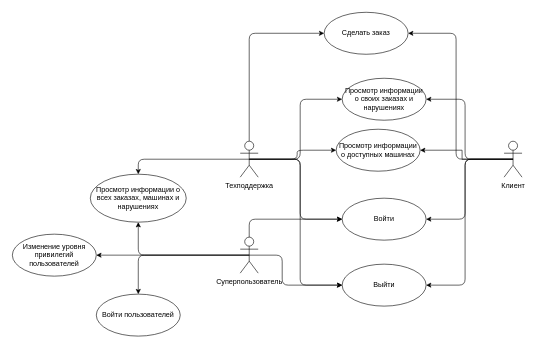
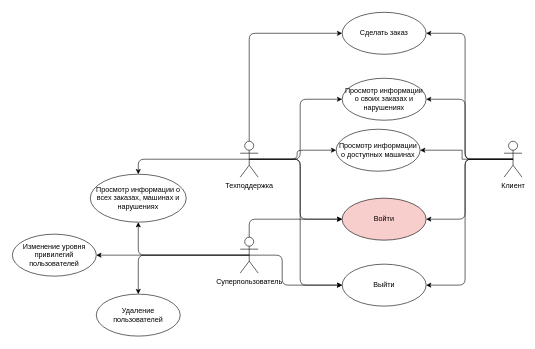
node "Сделать заказ": moved (366, 33) -> (384, 33)
node "Войти": fillcolor #ffffff -> #f8cecc
node "Войти пользователей": label "Войти пользователей" -> "Удаление пользователей"
